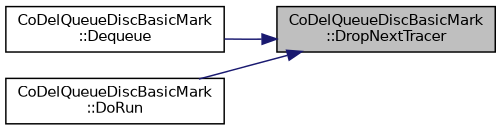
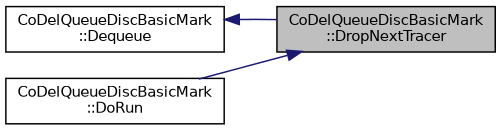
edge "CoDelQueueDiscBasicMark ::Dequeue" -> "CoDelQueueDiscBasicMark ::DropNextTracer": reversed
